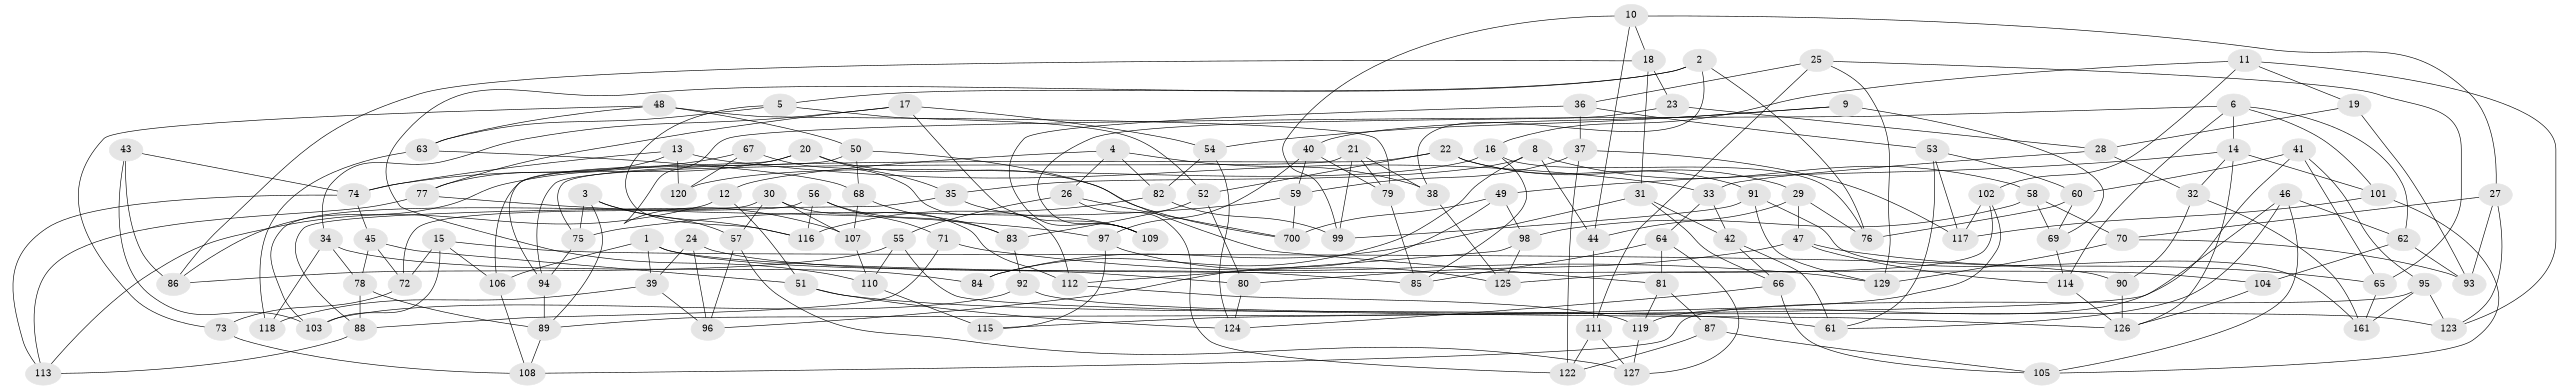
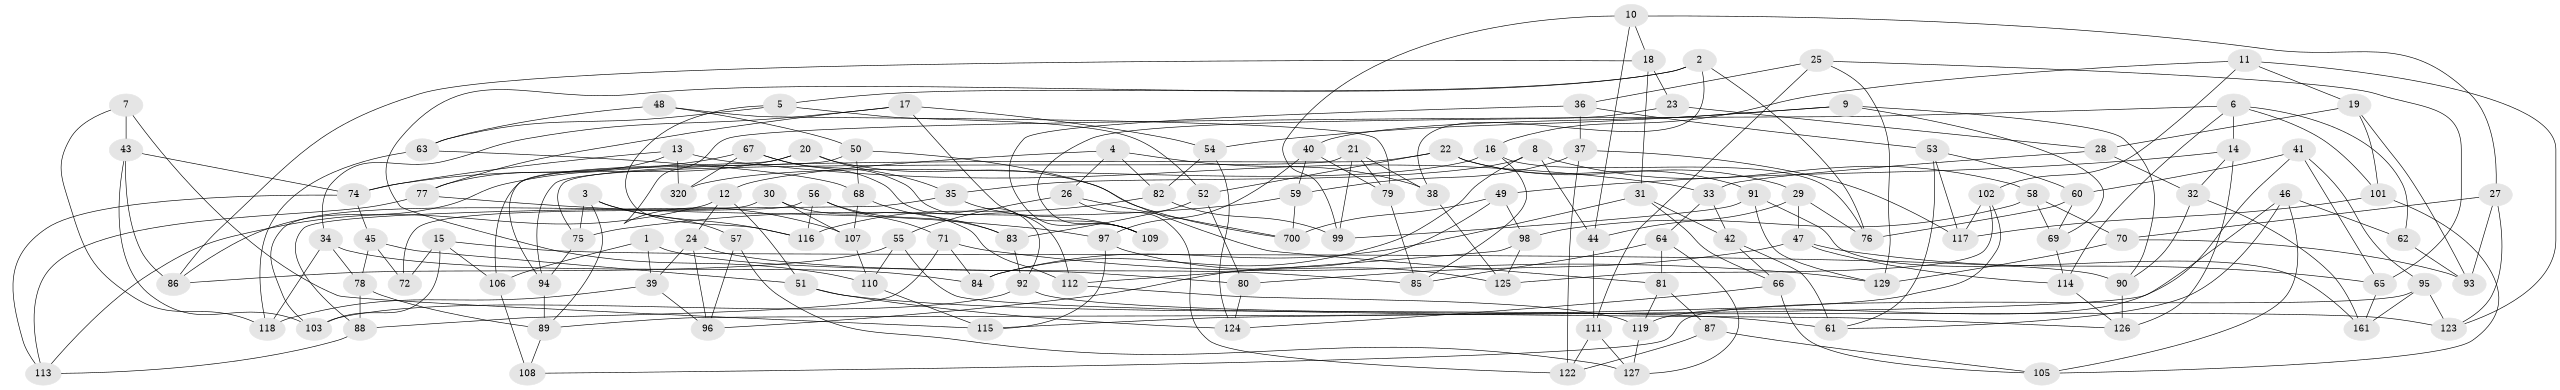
node "7": added
edge "9" -- "90": added
edge "14" -- "101": now "19" -- "101"
node "120": label "120" -> "320"
edge "67" -- "92": added
edge "12" -- "24": added
edge "30" -- "57": removed
edge "71" -- "84": added
node "104": removed
node "73": removed
